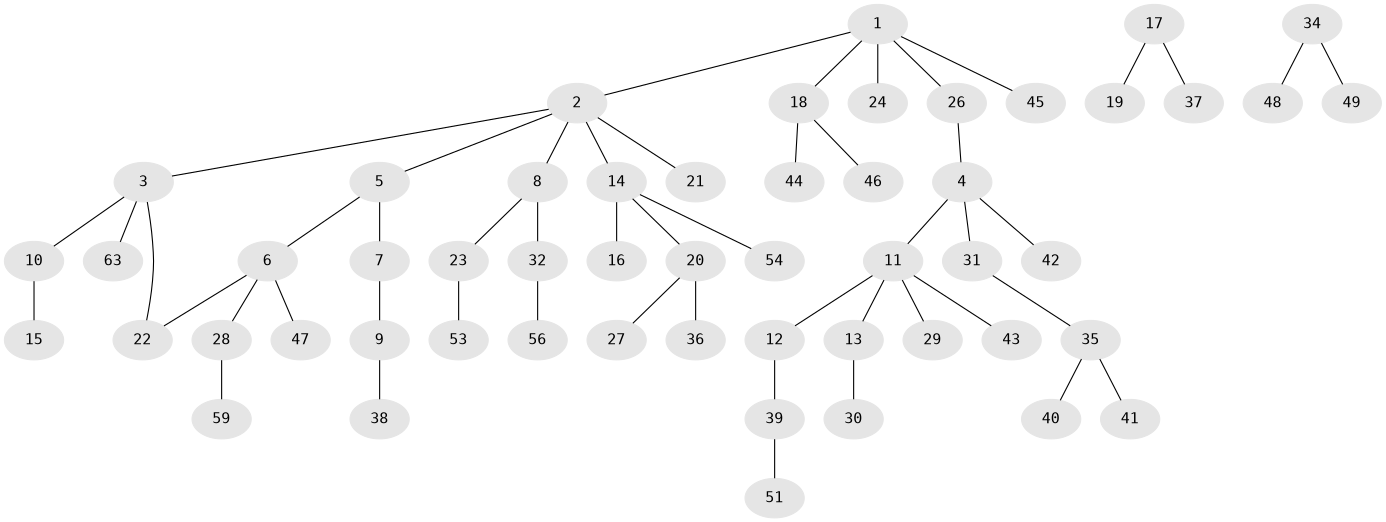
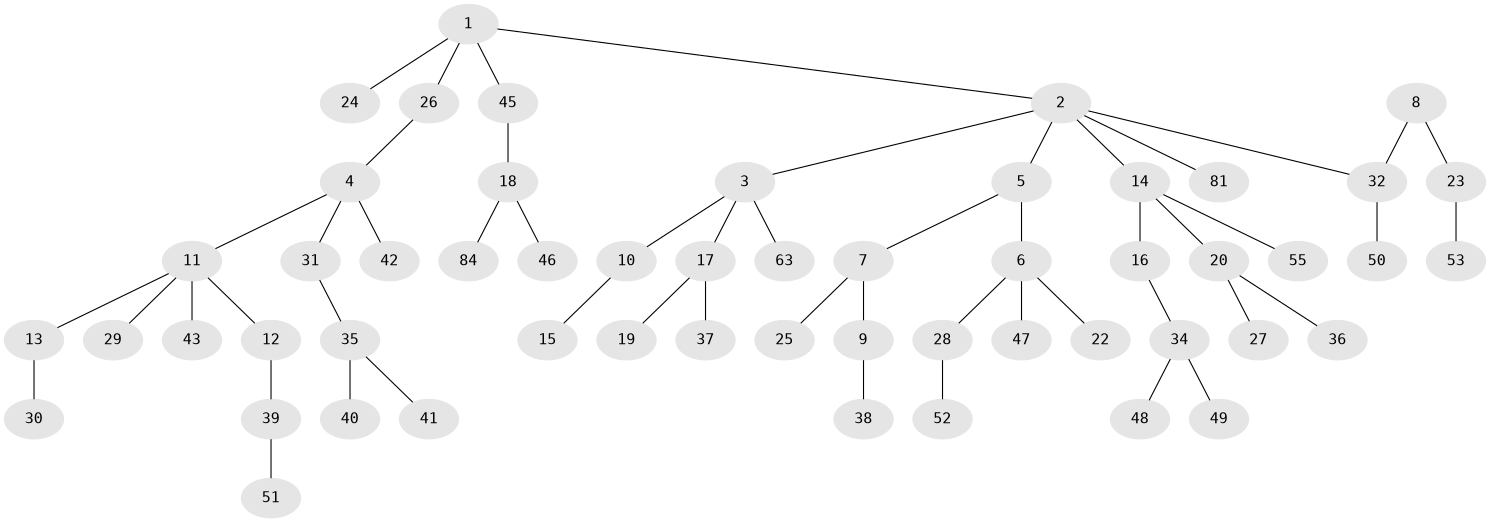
edge "1" -- "18": now "45" -- "18"
edge "2" -- "8": now "2" -- "32"
node "21": label "21" -> "81"
node "44": label "44" -> "84"
edge "3" -- "22": now "3" -- "17"
node "54": label "54" -> "55"
edge "16" -- "34": added
node "56": label "56" -> "50"
node "25": added
node "59": label "59" -> "52"
